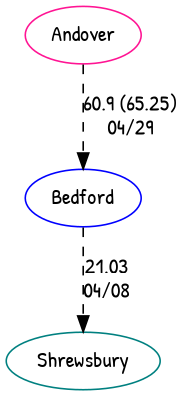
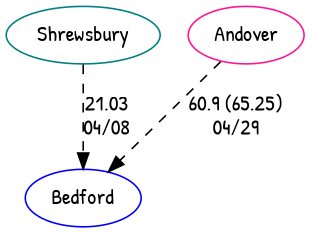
edge "Bedford" -> "Shrewsbury": reversed
